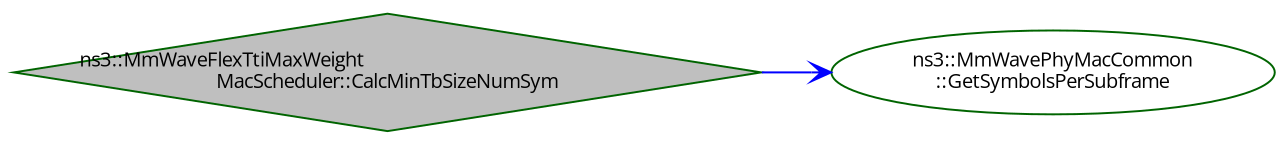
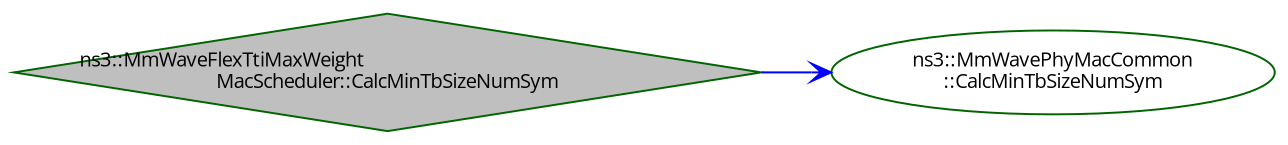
node "ns3::MmWavePhyMacCommon ::GetSymbolsPerSubframe": label "ns3::MmWavePhyMacCommon ::GetSymbolsPerSubframe" -> "ns3::MmWavePhyMacCommon ::CalcMinTbSizeNumSym"
